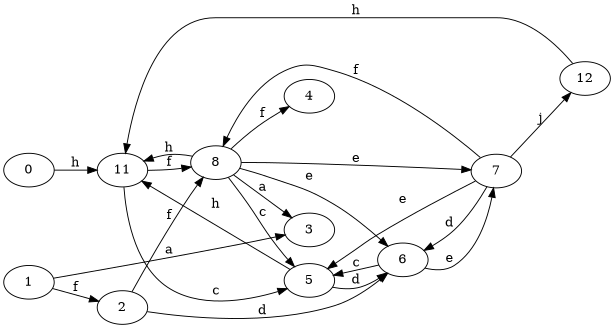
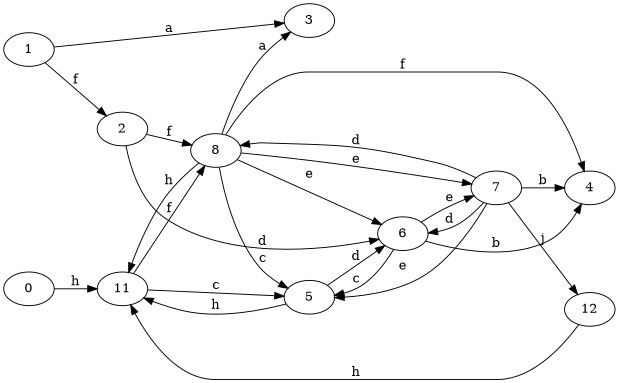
edge "7" -> "8": label "f" -> "d"
edge "7" -> "4": added, label "b"
edge "6" -> "4": added, label "b"
